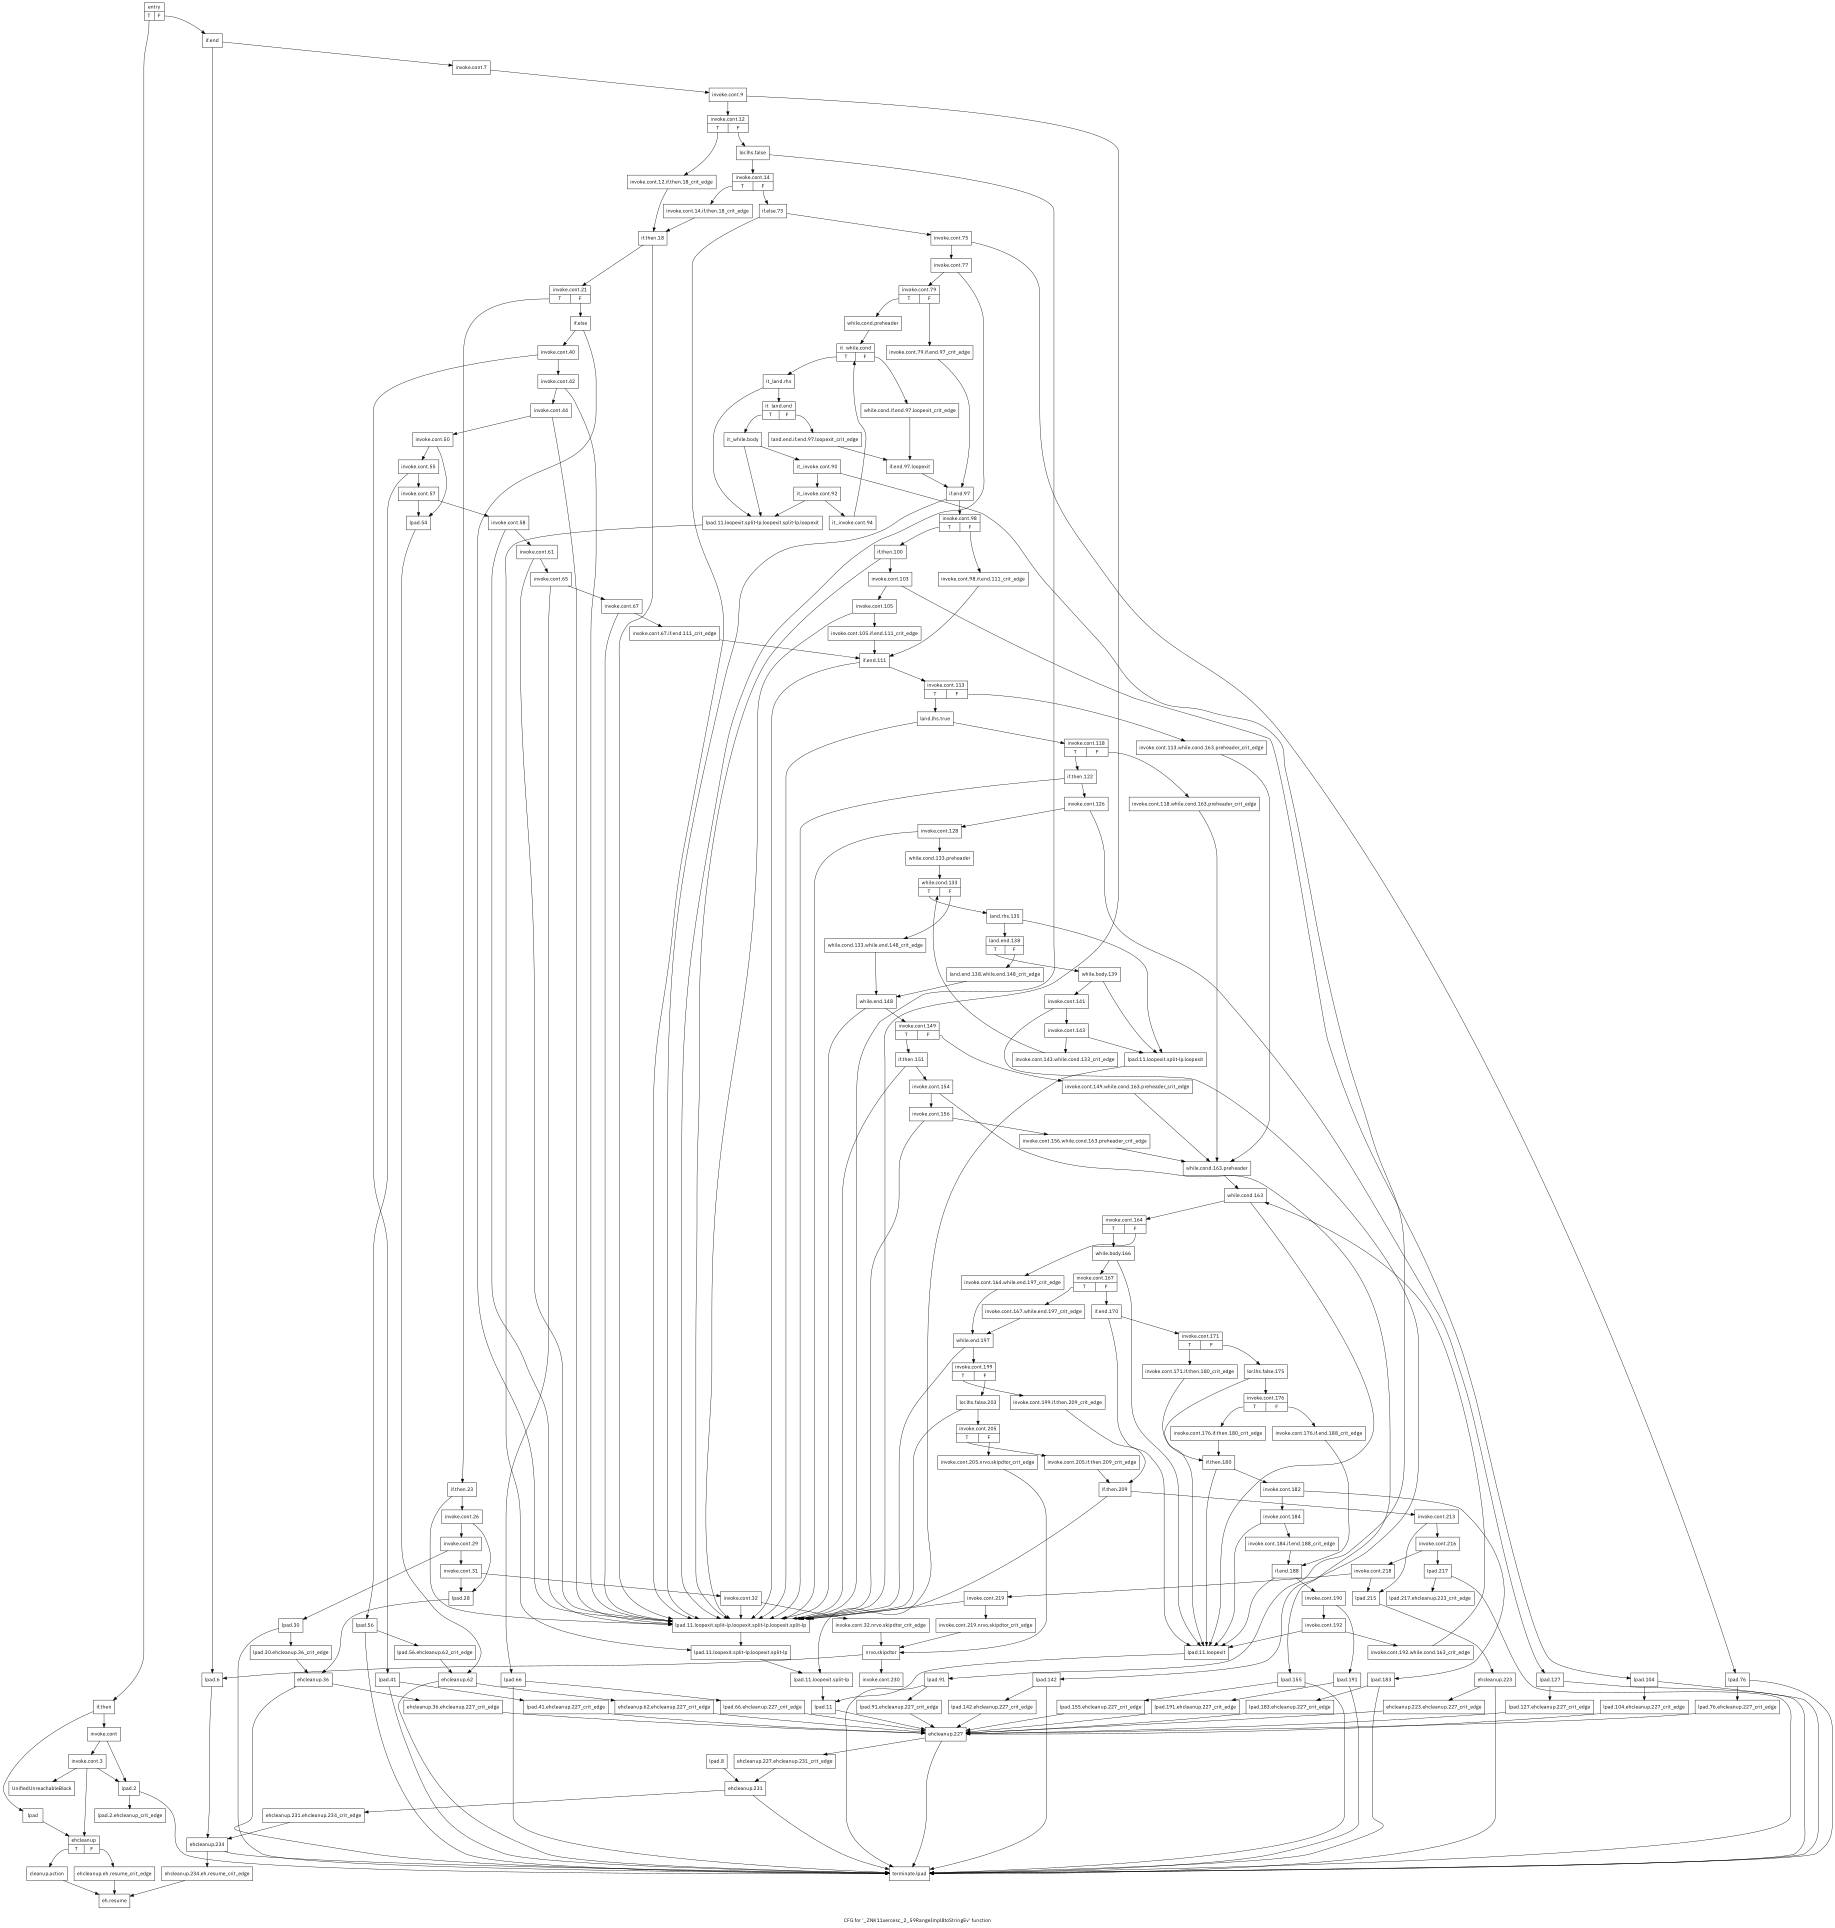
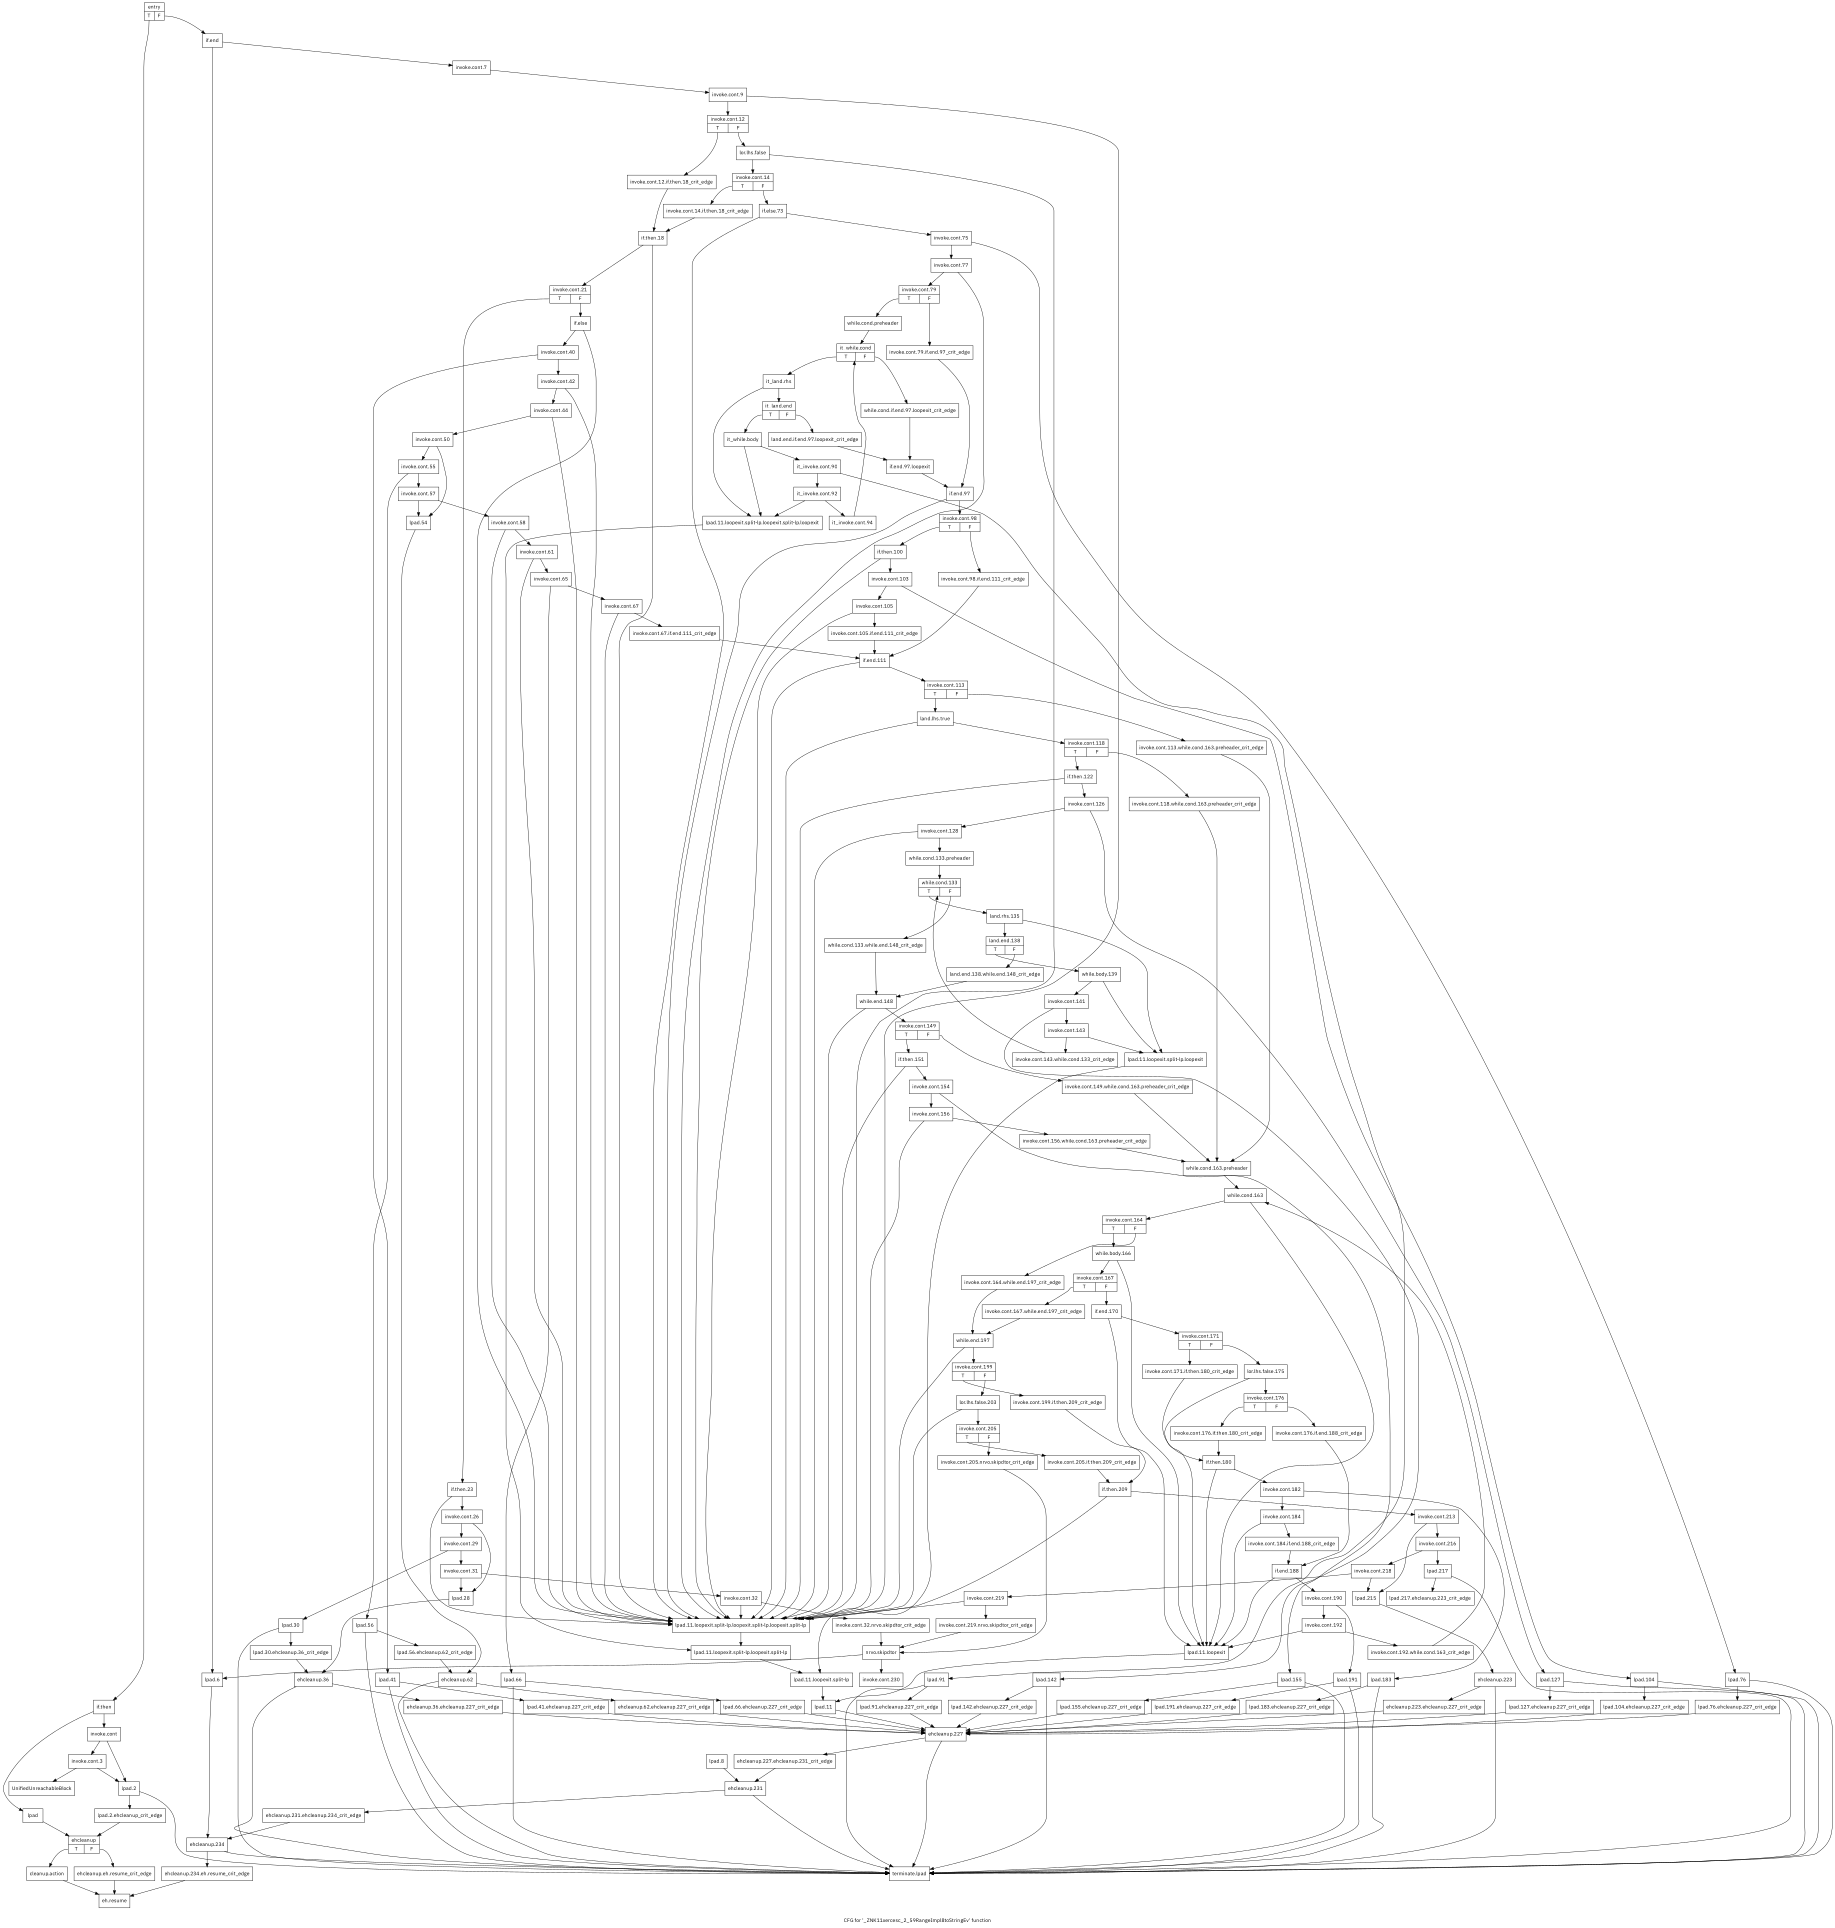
edge "invoke.cont.3" -> "ehcleanup": now "lpad.2.ehcleanup_crit_edge" -> "ehcleanup"
